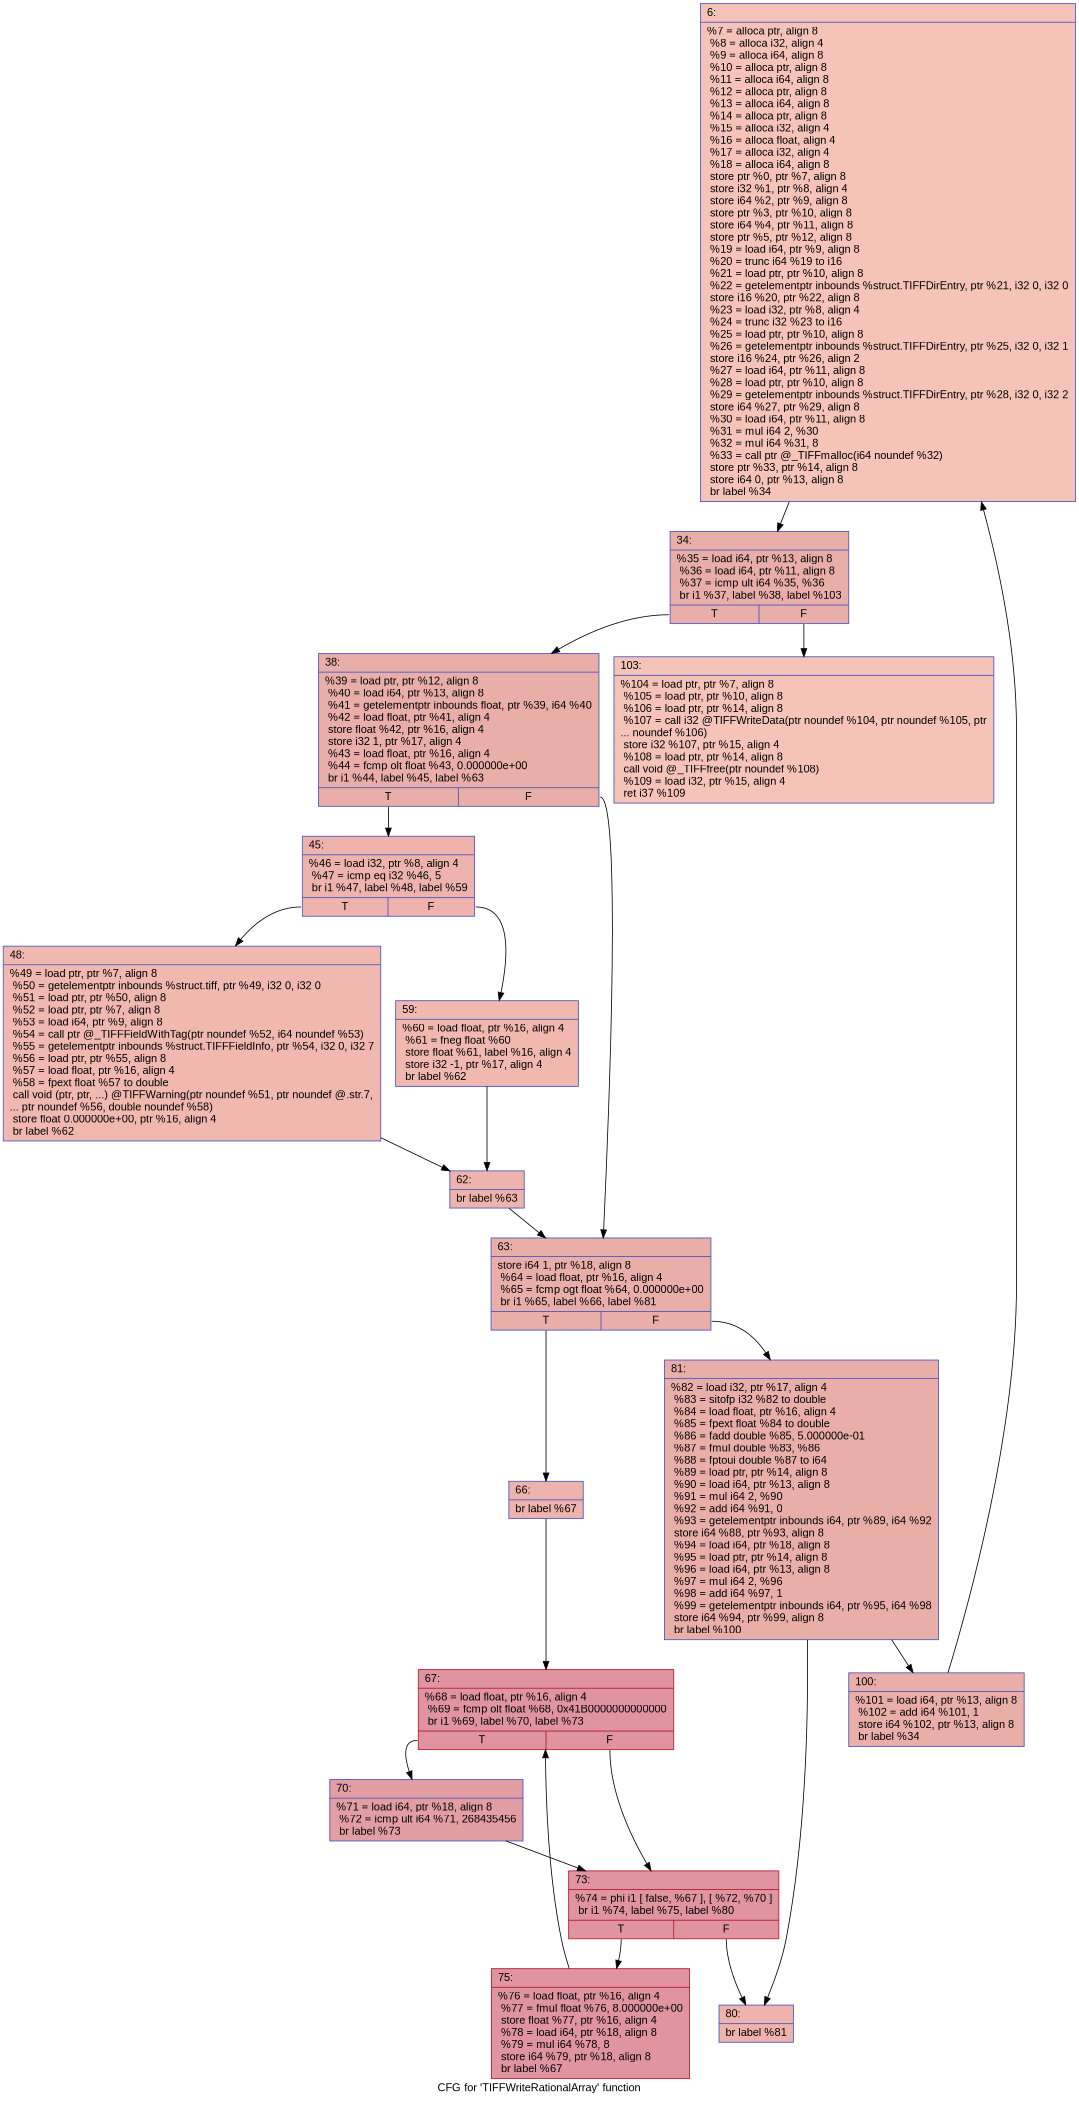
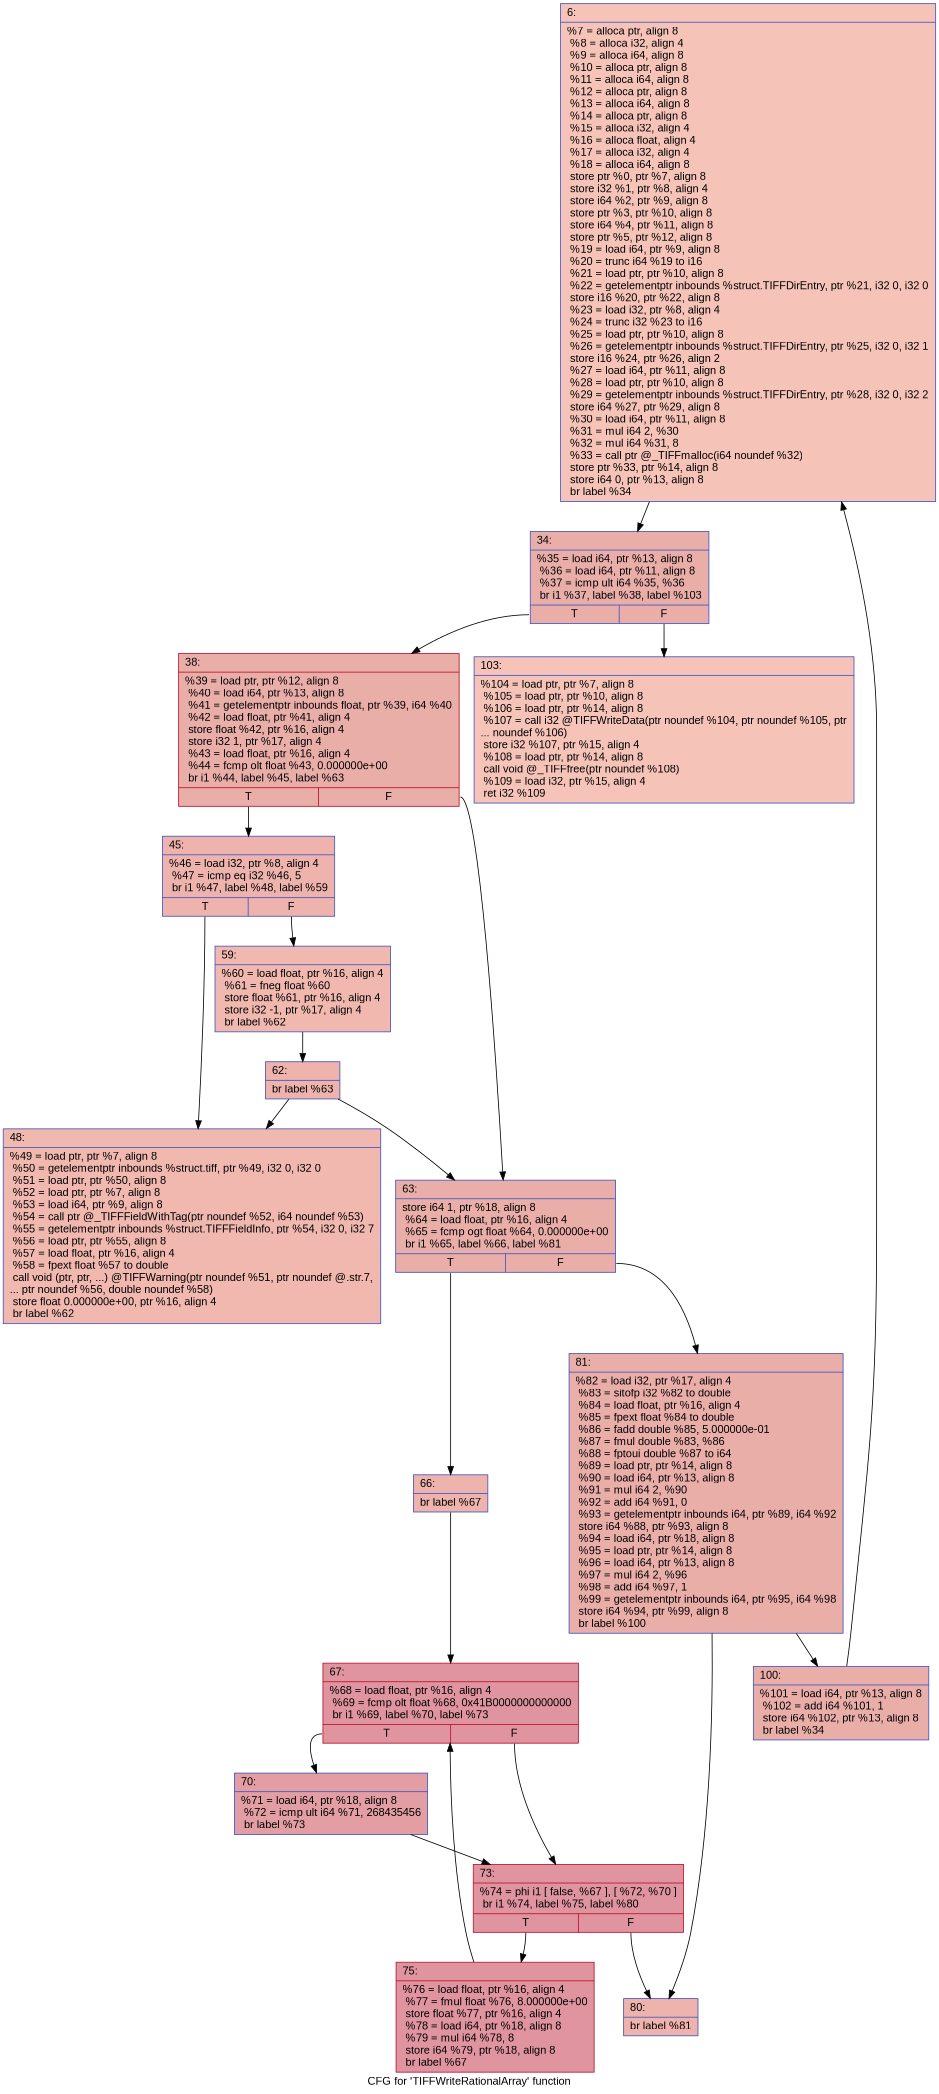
node "38:": color #3d50c3ff -> #b70d28ff
node "103:": text "ret i37 %109" -> "ret i32 %109"
node "59:": text "store float %61, label %16, align 4" -> "store float %61, ptr %16, align 4"
edge "48:" -> "62:": reversed
